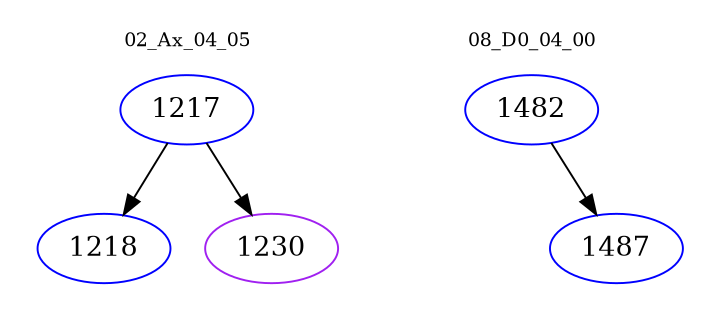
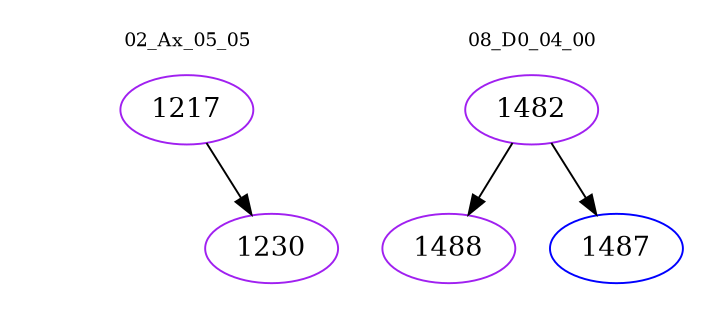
cluster "02_Ax_04_05": label "02_Ax_04_05" -> "02_Ax_05_05"
node "1217": color blue -> purple
node "1482": color blue -> purple
node "1218": removed
node "1488": added
